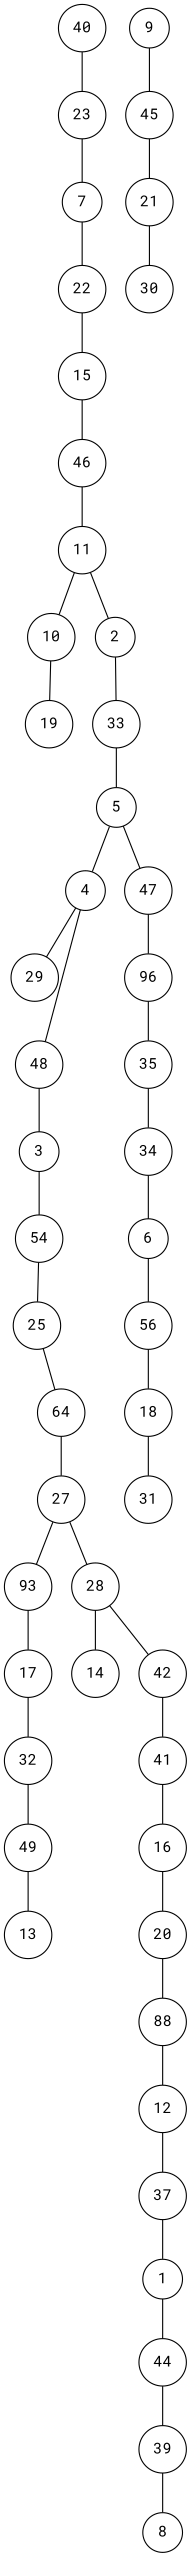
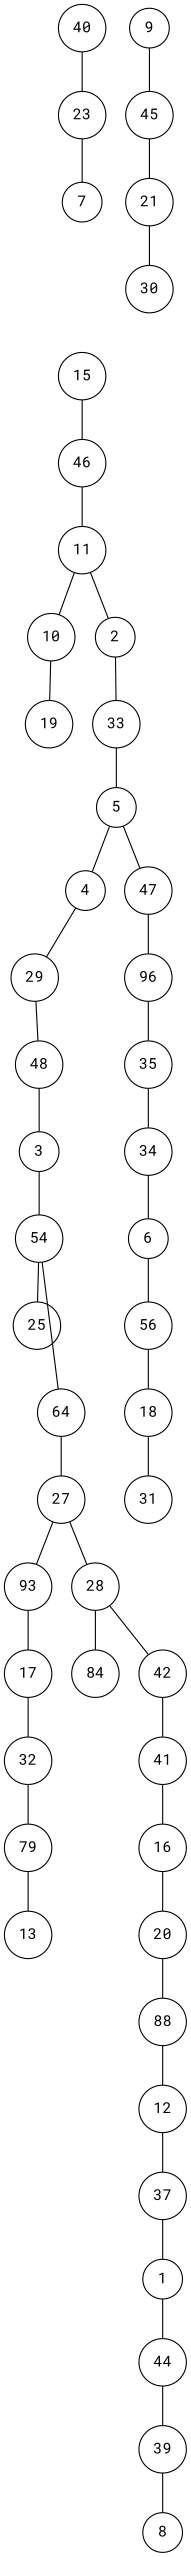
node "22": removed
edge "4" -- "48": now "29" -- "48"
edge "25" -- "64": now "54" -- "64"
node "14": label "14" -> "84"
node "49": label "49" -> "79"
